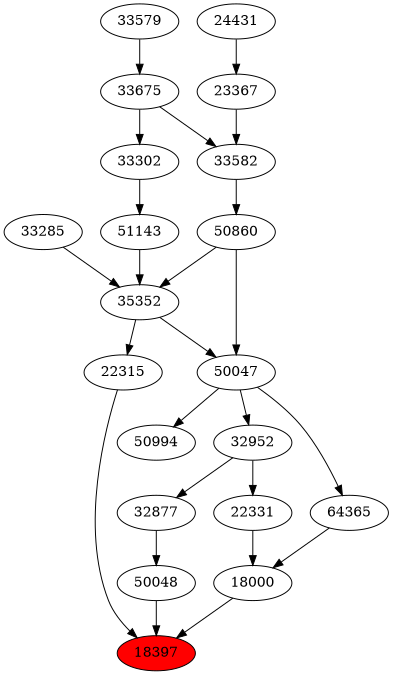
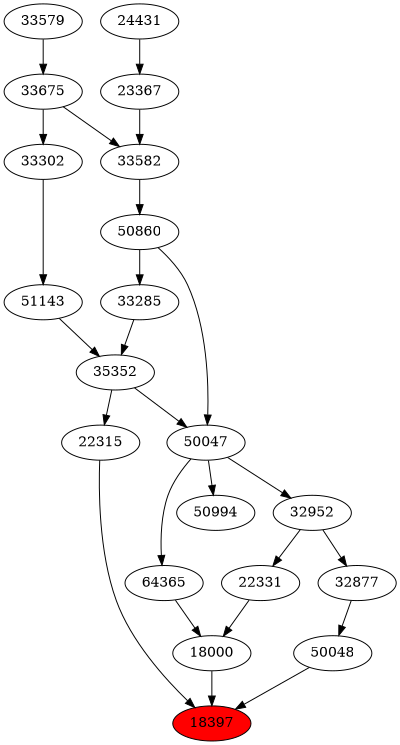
edge "50860" -> "35352": now "50860" -> "33285"
